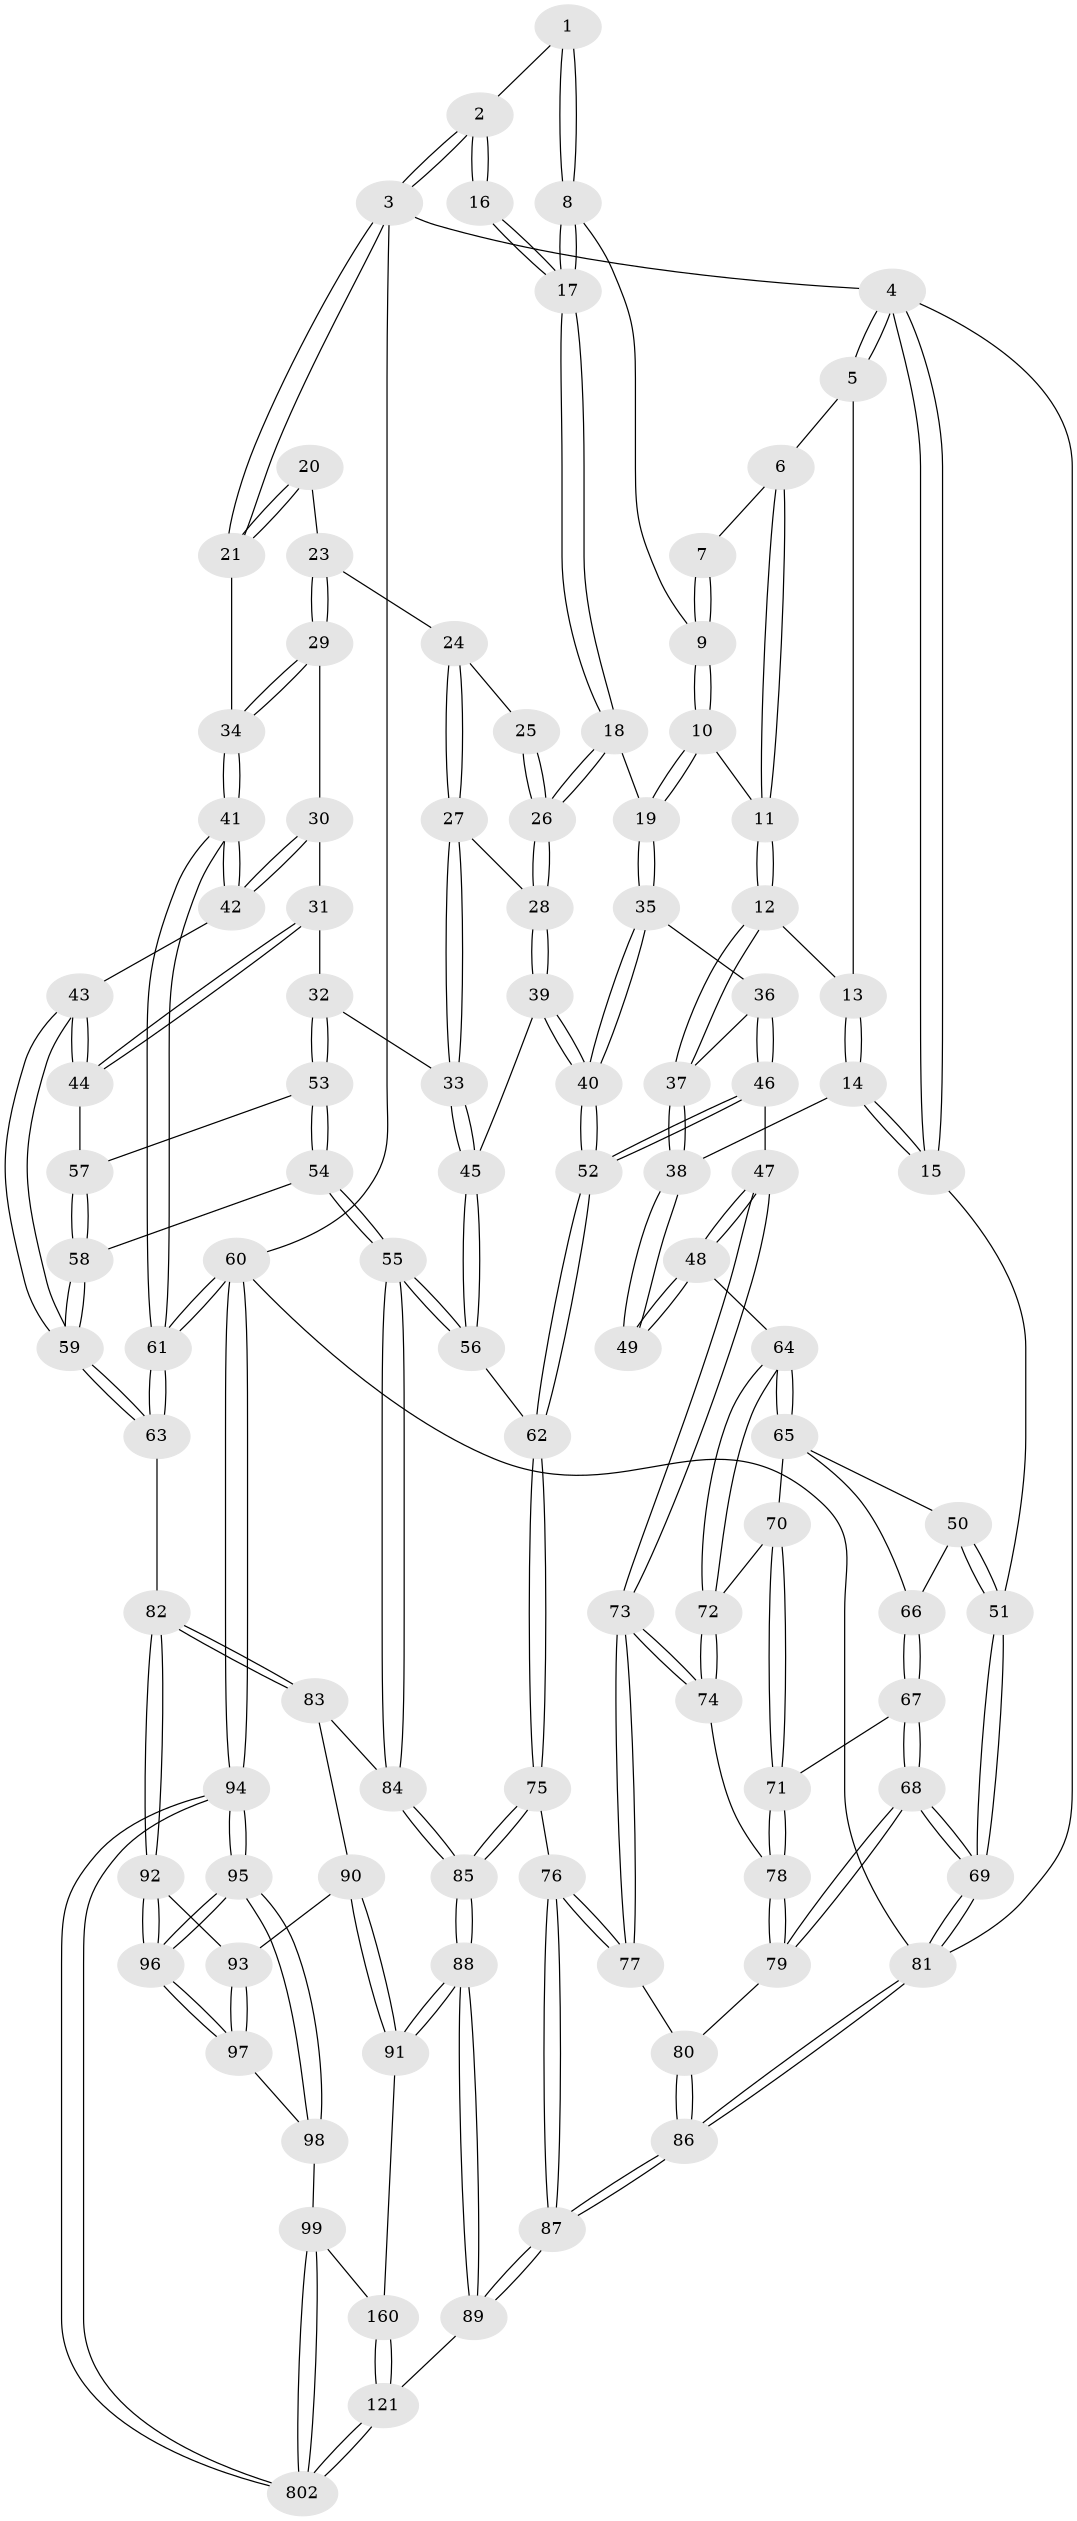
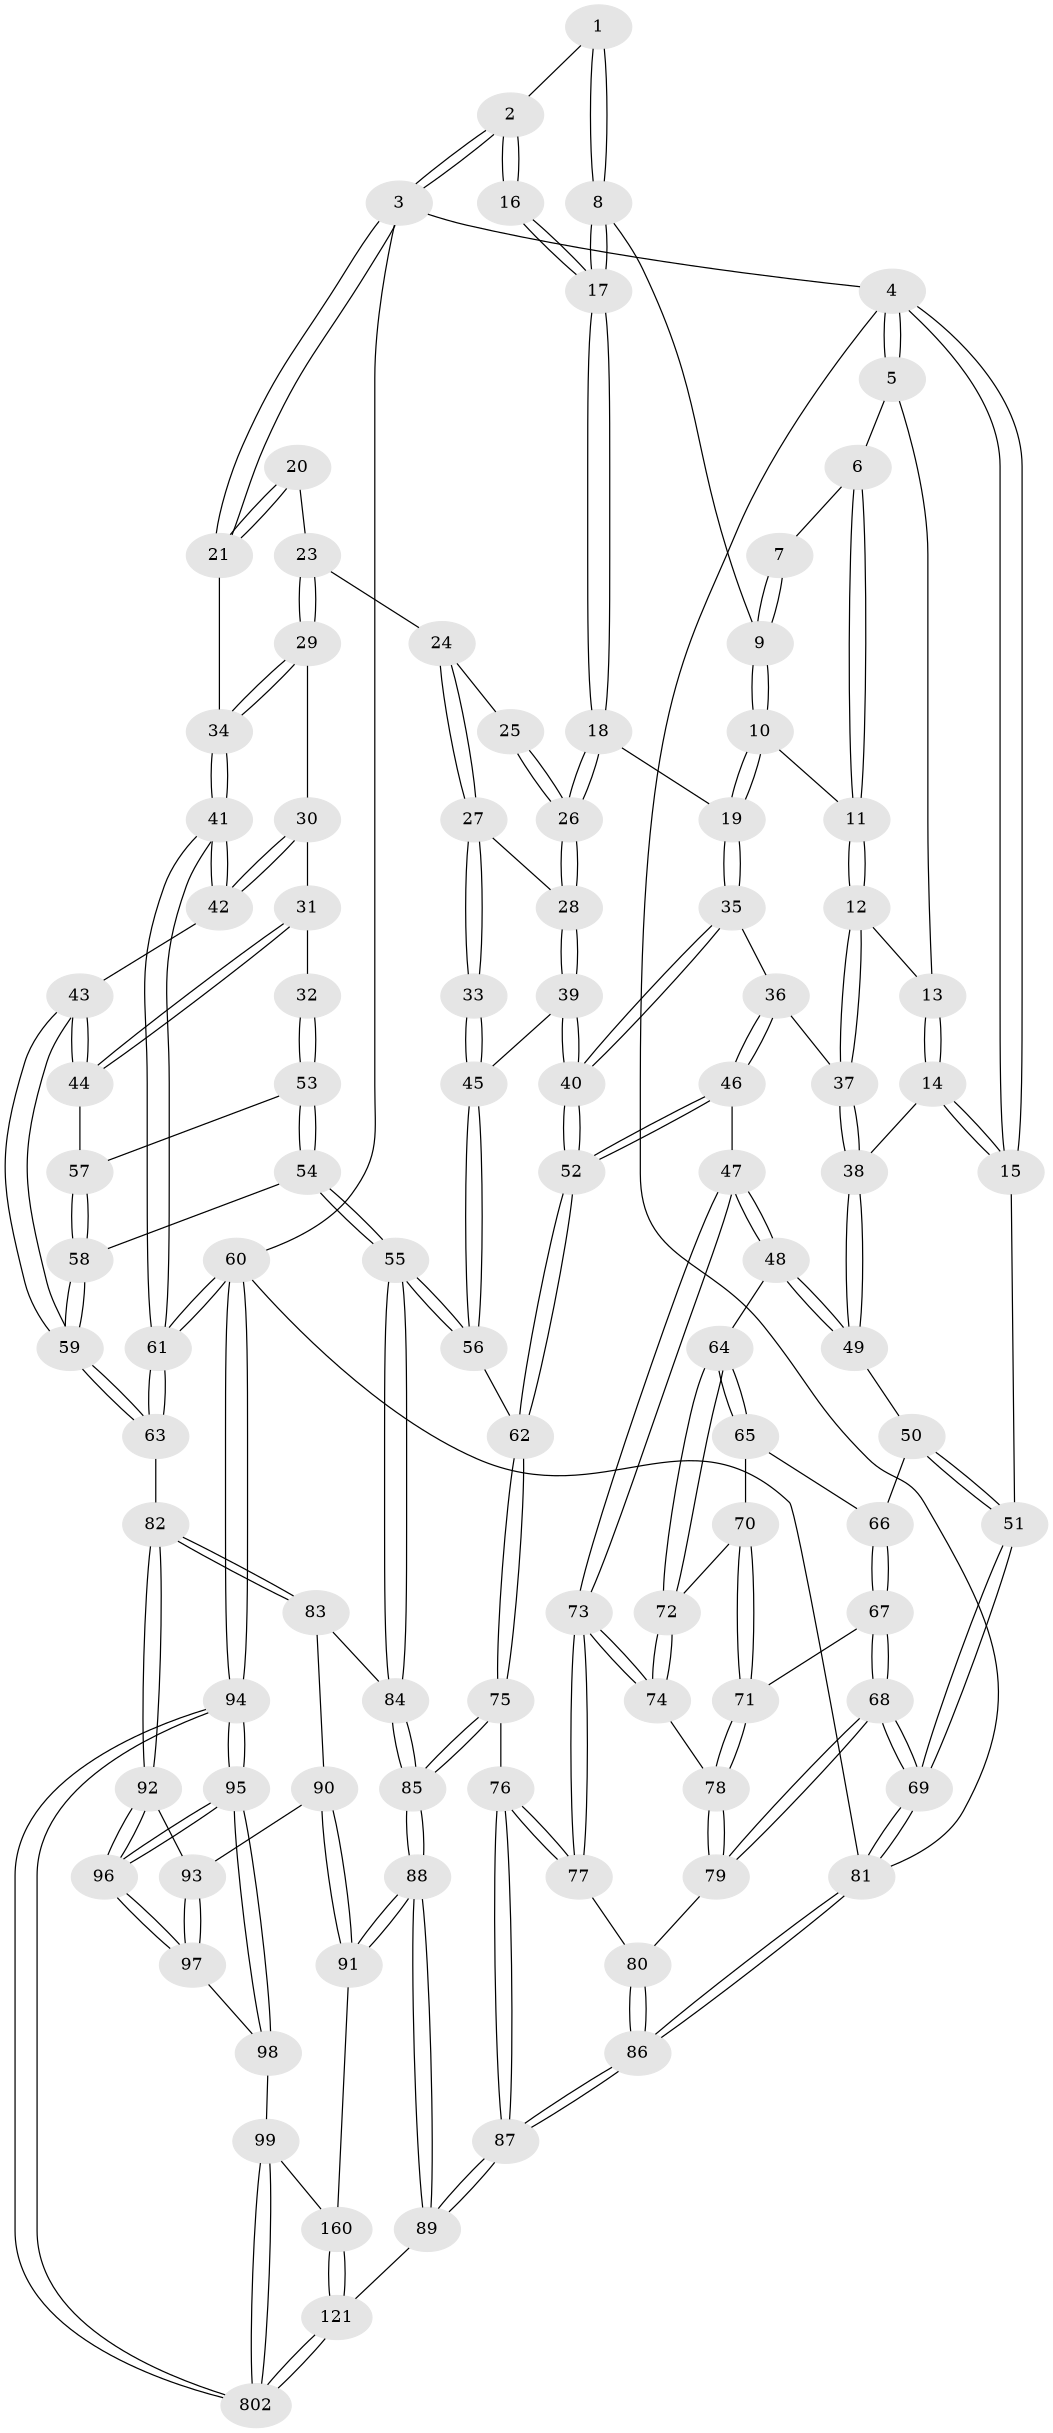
edge "32" -- "33": removed
edge "65" -- "50": now "49" -- "50"
